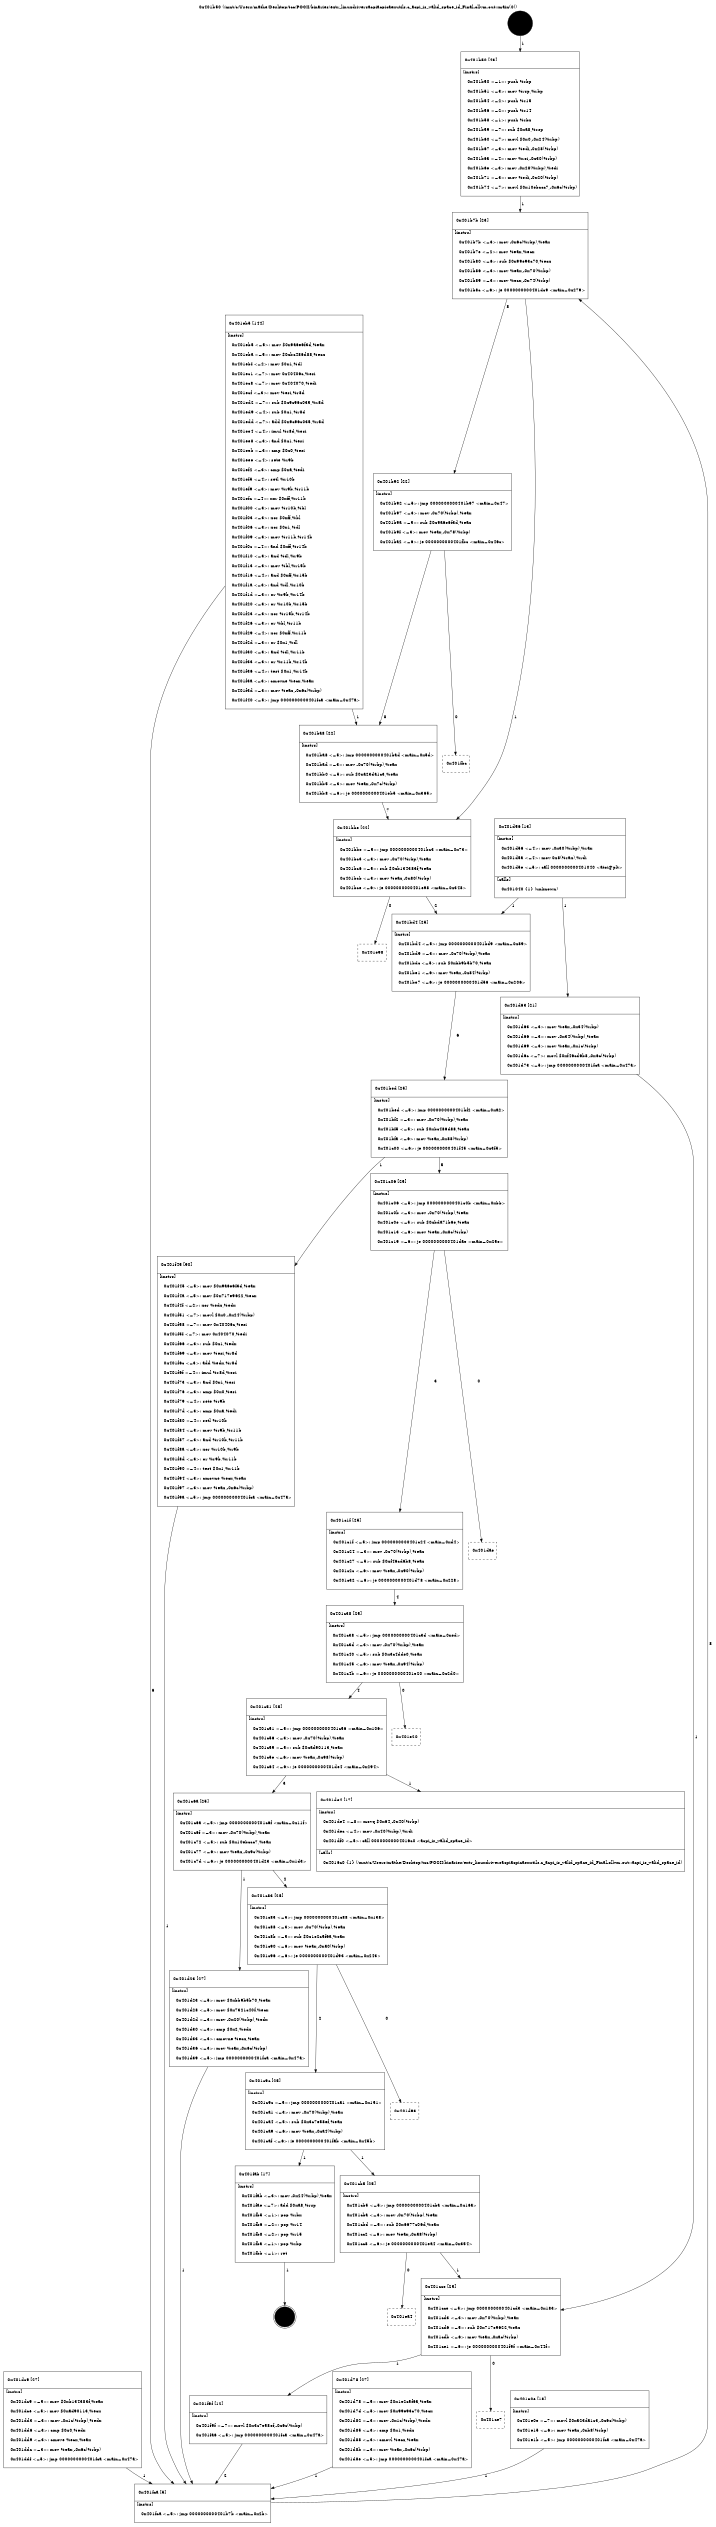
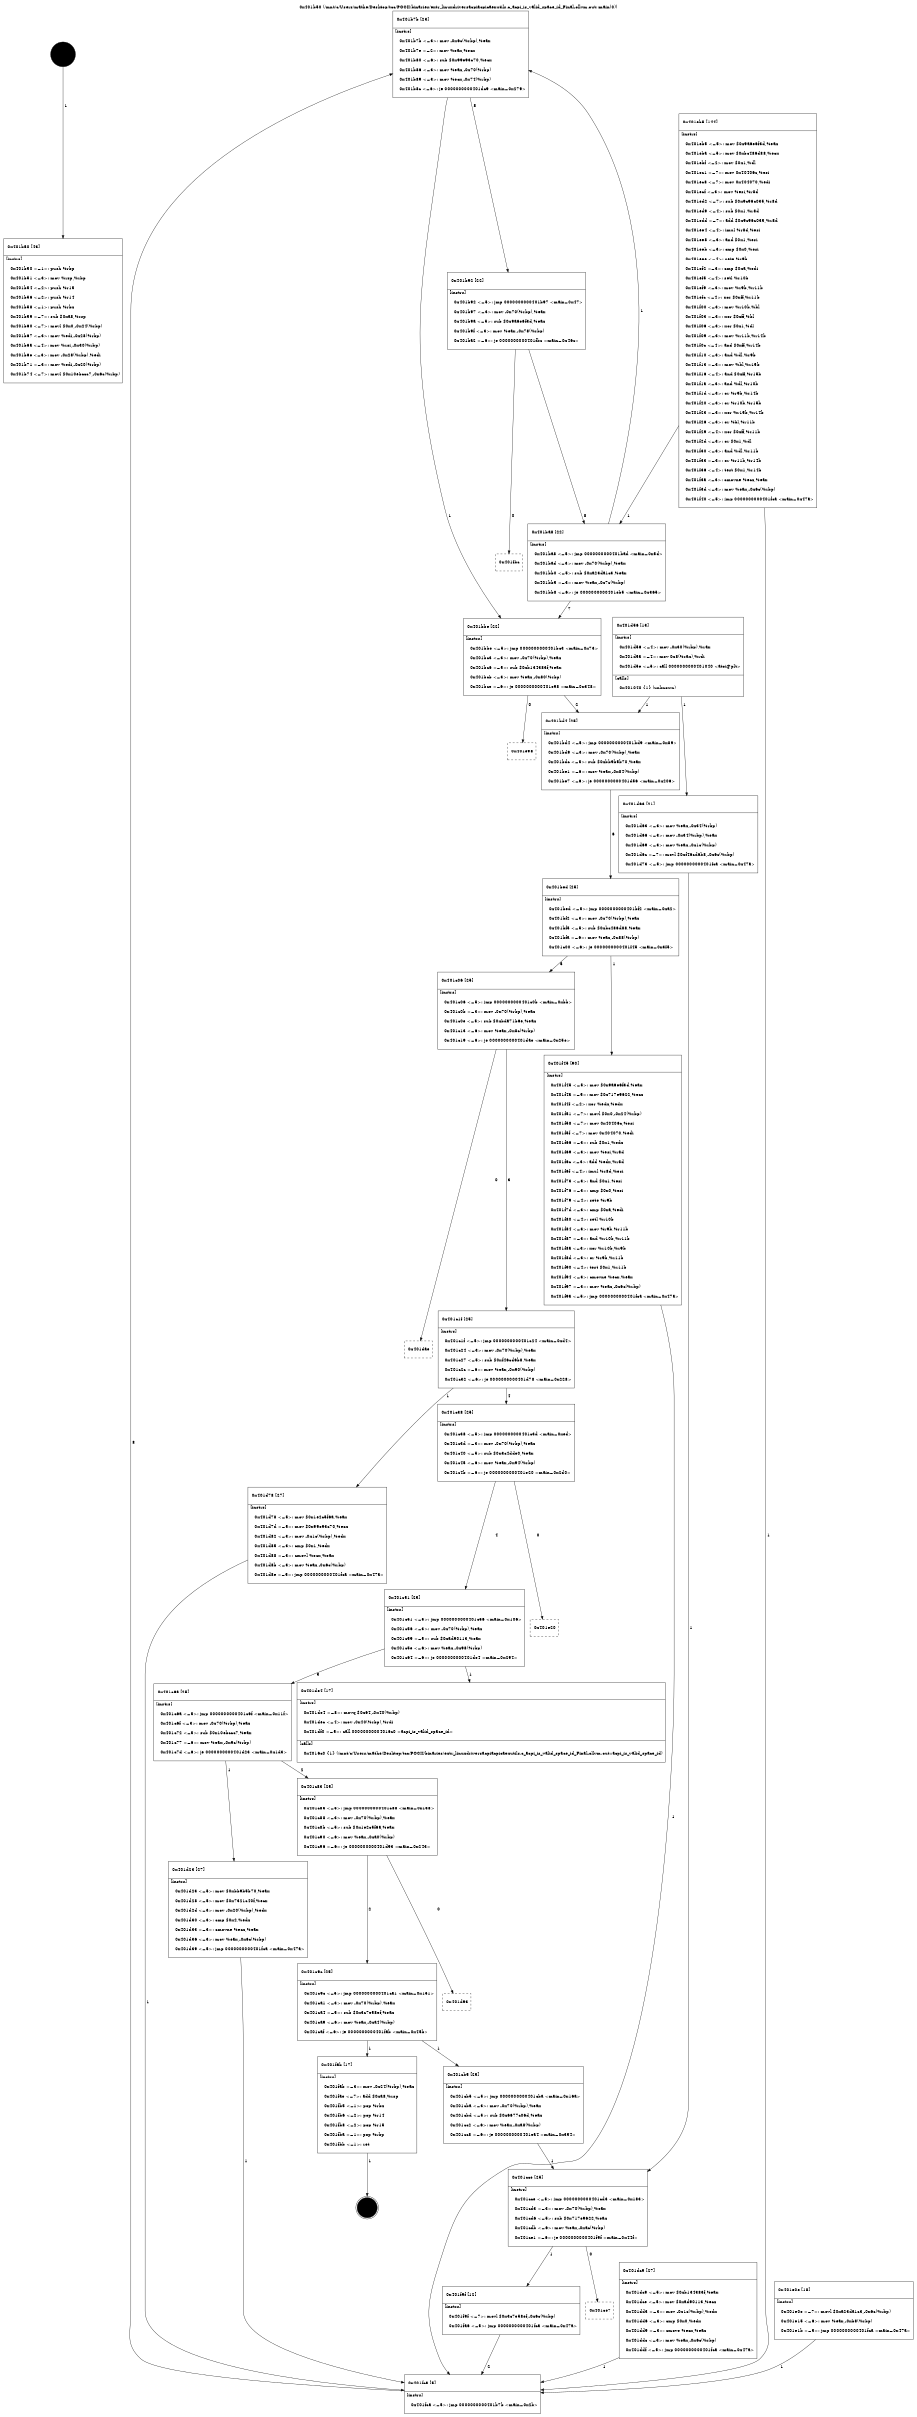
edge "0x401b50 [43]" -> "0x401b7b [23]": now "0x401ba8 [22]" -> "0x401b7b [23]"
edge "0x401c1f [25]" -> "0x401d78 [27]": added, label "1"
edge "0x401eb5 [144]" -> "0x401fca [5]": label " 6" -> " 1"
node "0x401ea4": removed
